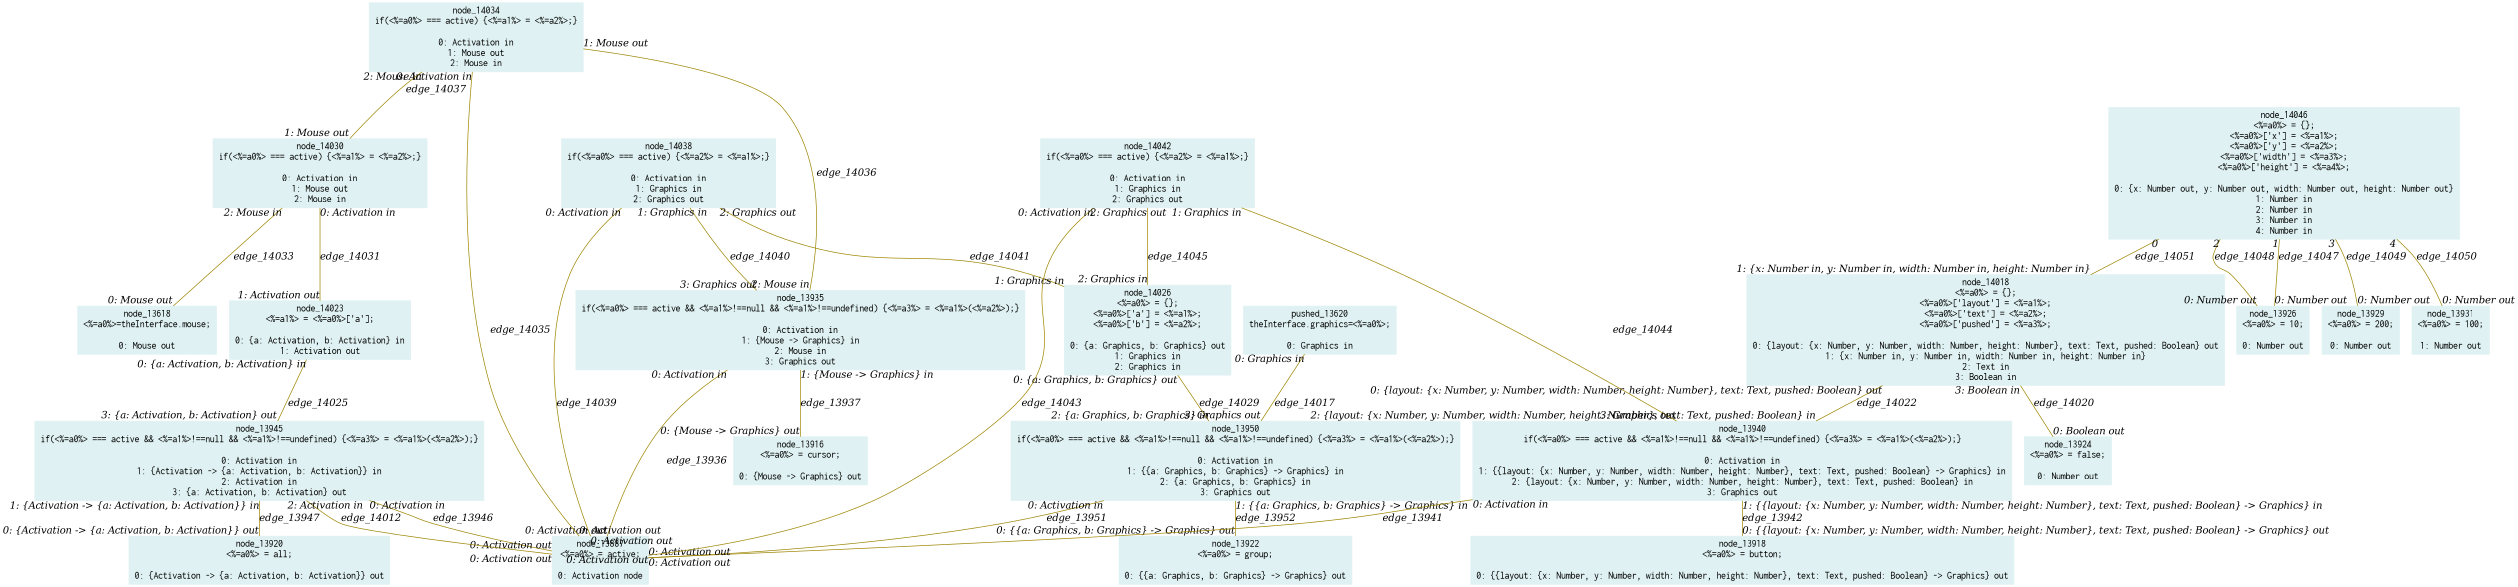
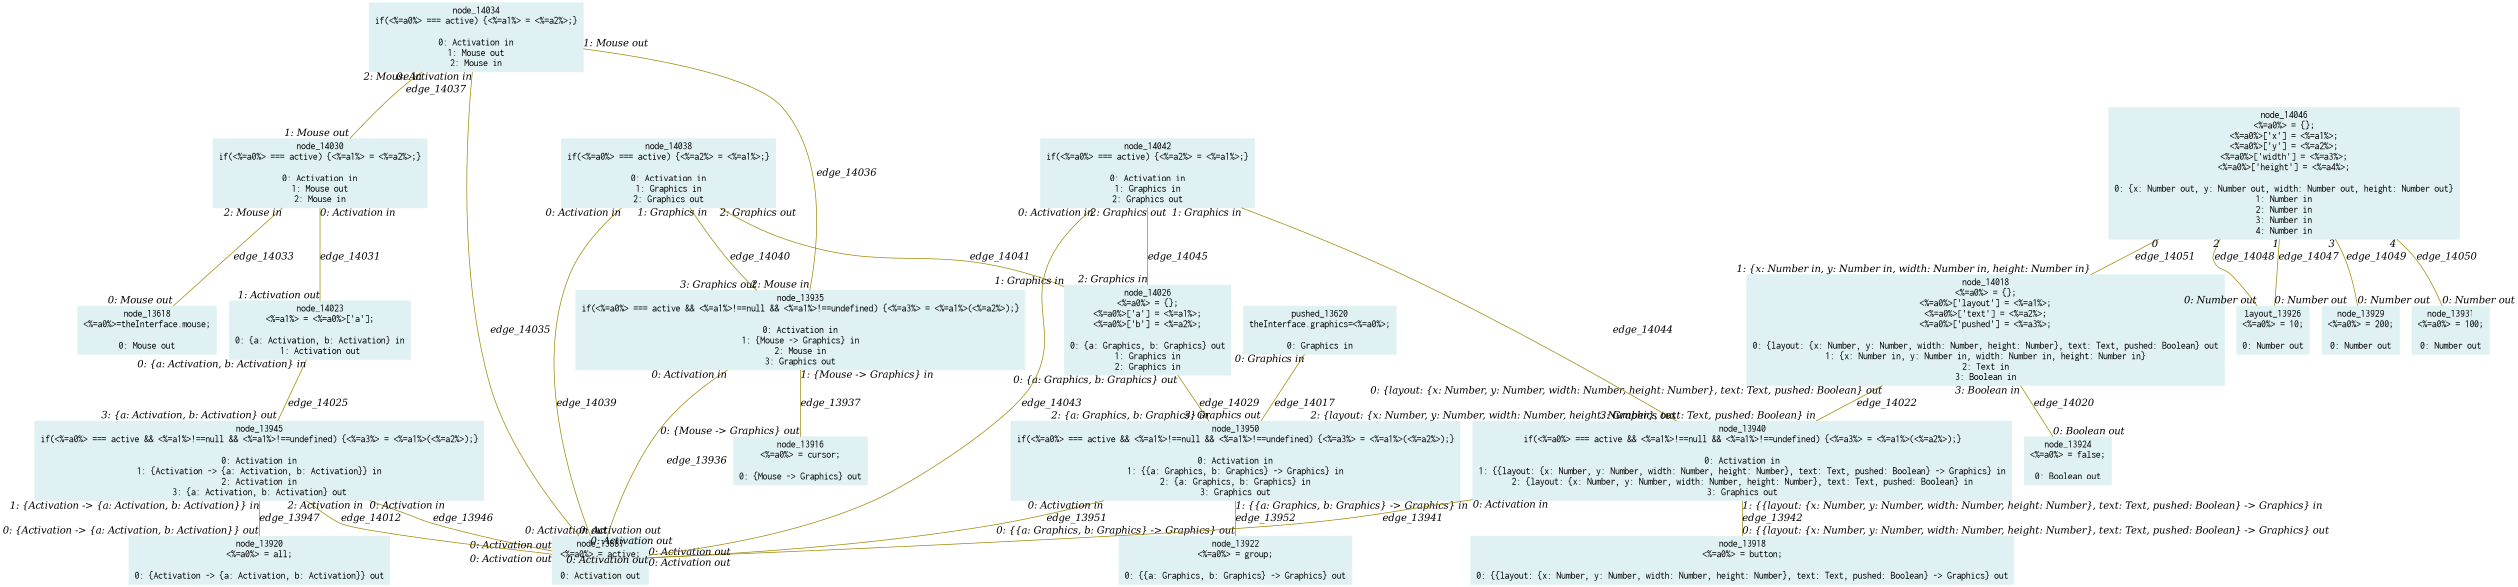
node "node_13926 <%=a0%> = 10; 0: Number out": label "node_13926 <%=a0%> = 10; 0: Number out" -> "layout_13926 <%=a0%> = 10; 0: Number out"
node "node_13931 <%=a0%> = 100; 1: Number out": label "node_13931 <%=a0%> = 100; 1: Number out" -> "node_13931 <%=a0%> = 100; 0: Number out"
node "node_13924 <%=a0%> = false; 0: Number out": label "node_13924 <%=a0%> = false; 0: Number out" -> "node_13924 <%=a0%> = false; 0: Boolean out"
node "node_13887 <%=a0%> = active; 0: Activation node": label "node_13887 <%=a0%> = active; 0: Activation node" -> "node_13887 <%=a0%> = active; 0: Activation out"
